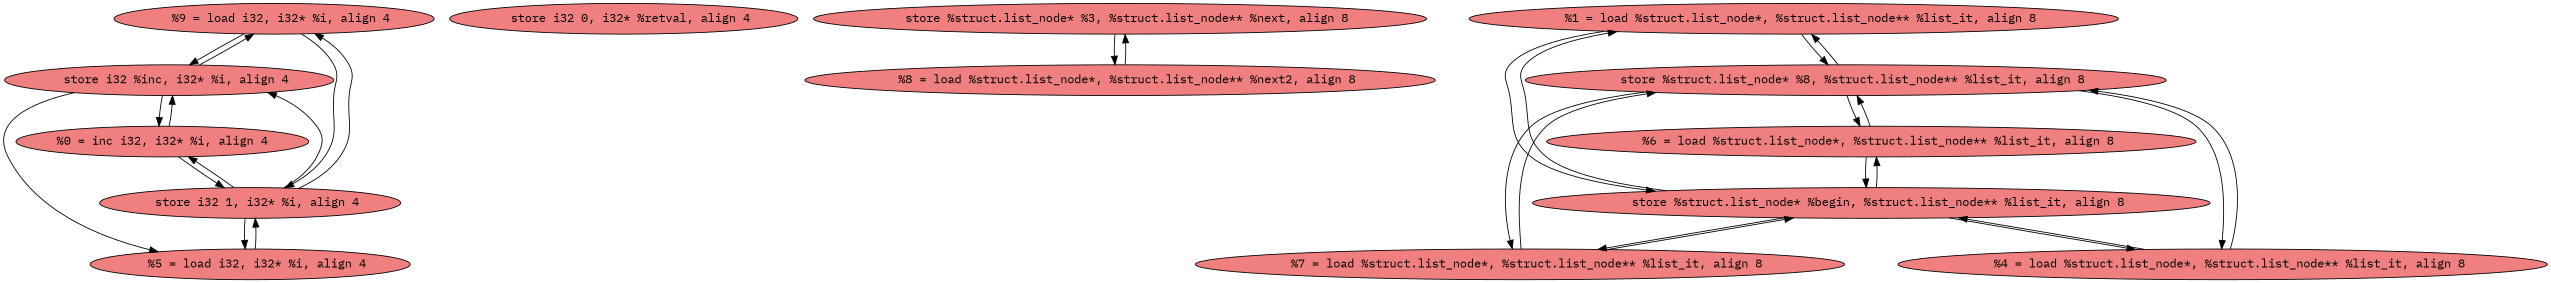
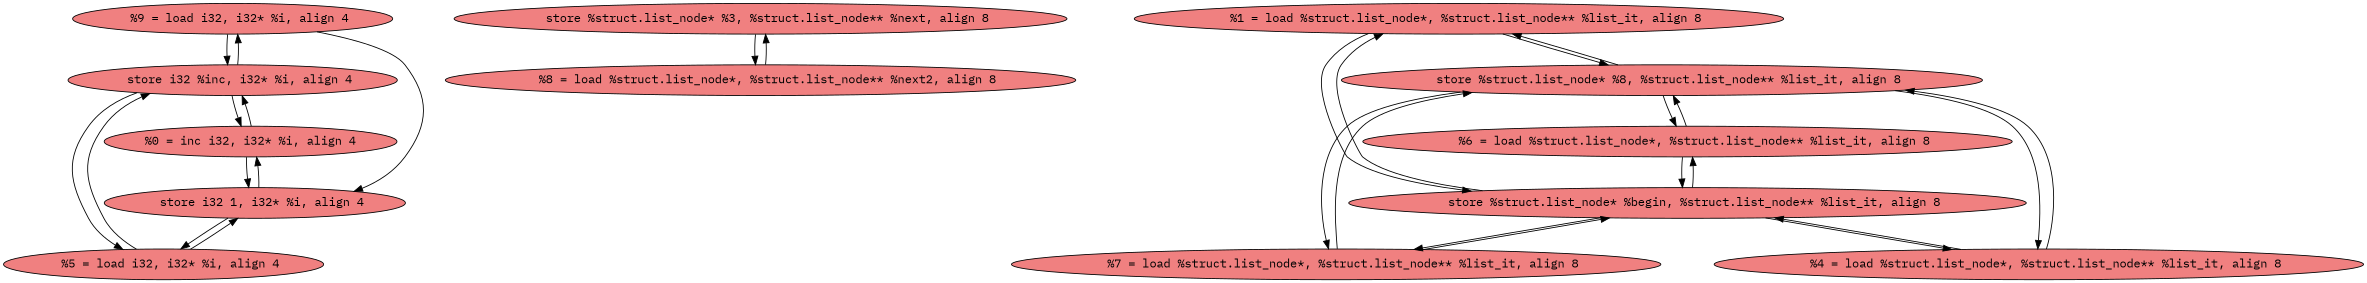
node "store i32 0, i32* %retval, align 4": removed
edge "store i32 1, i32* %i, align 4" -> "%9 = load i32, i32* %i, align 4": removed
edge "store i32 1, i32* %i, align 4" -> "store i32 %inc, i32* %i, align 4": now "%5 = load i32, i32* %i, align 4" -> "store i32 %inc, i32* %i, align 4"
